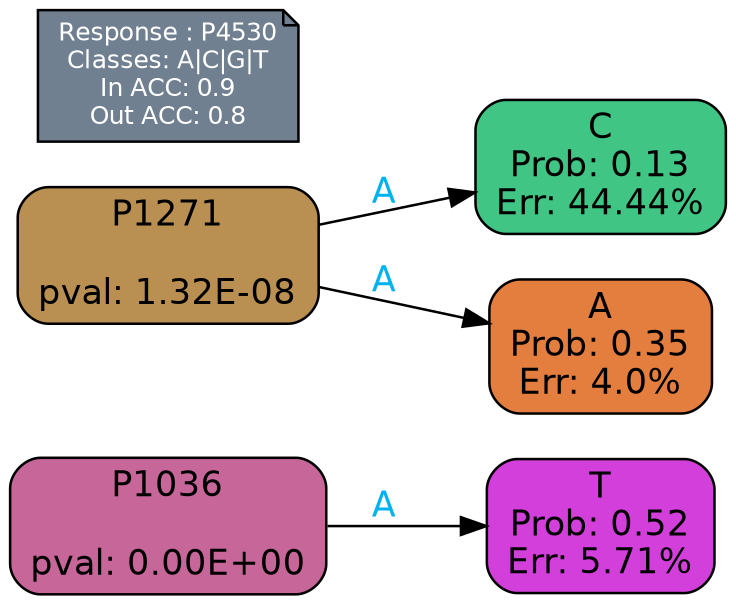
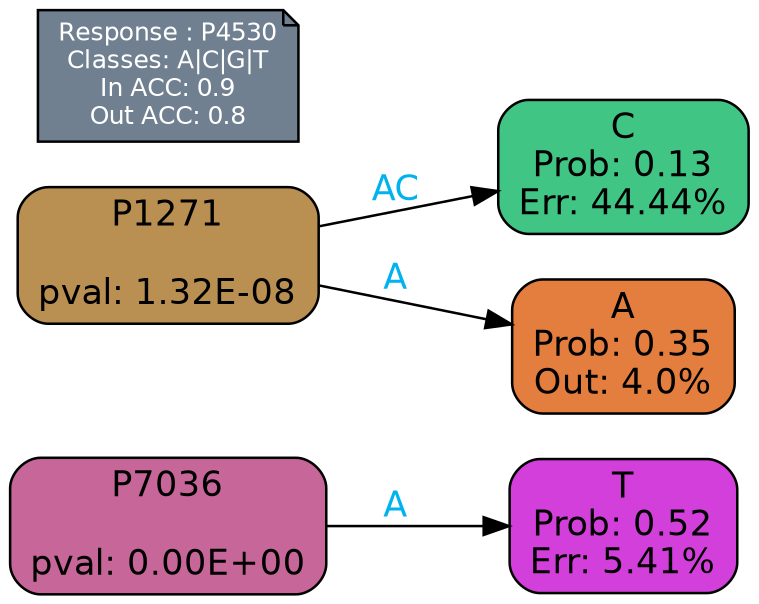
edge "P1271 pval: 1.32E-08" -> "C Prob: 0.13 Err: 44.44%": label "A" -> "AC"
node "A Prob: 0.35 Err: 4.0%": label "A Prob: 0.35 Err: 4.0%" -> "A Prob: 0.35 Out: 4.0%"
node "P1036 pval: 0.00E+00": label "P1036 pval: 0.00E+00" -> "P7036 pval: 0.00E+00"
node "T Prob: 0.52 Err: 5.71%": label "T Prob: 0.52 Err: 5.71%" -> "T Prob: 0.52 Err: 5.41%"
